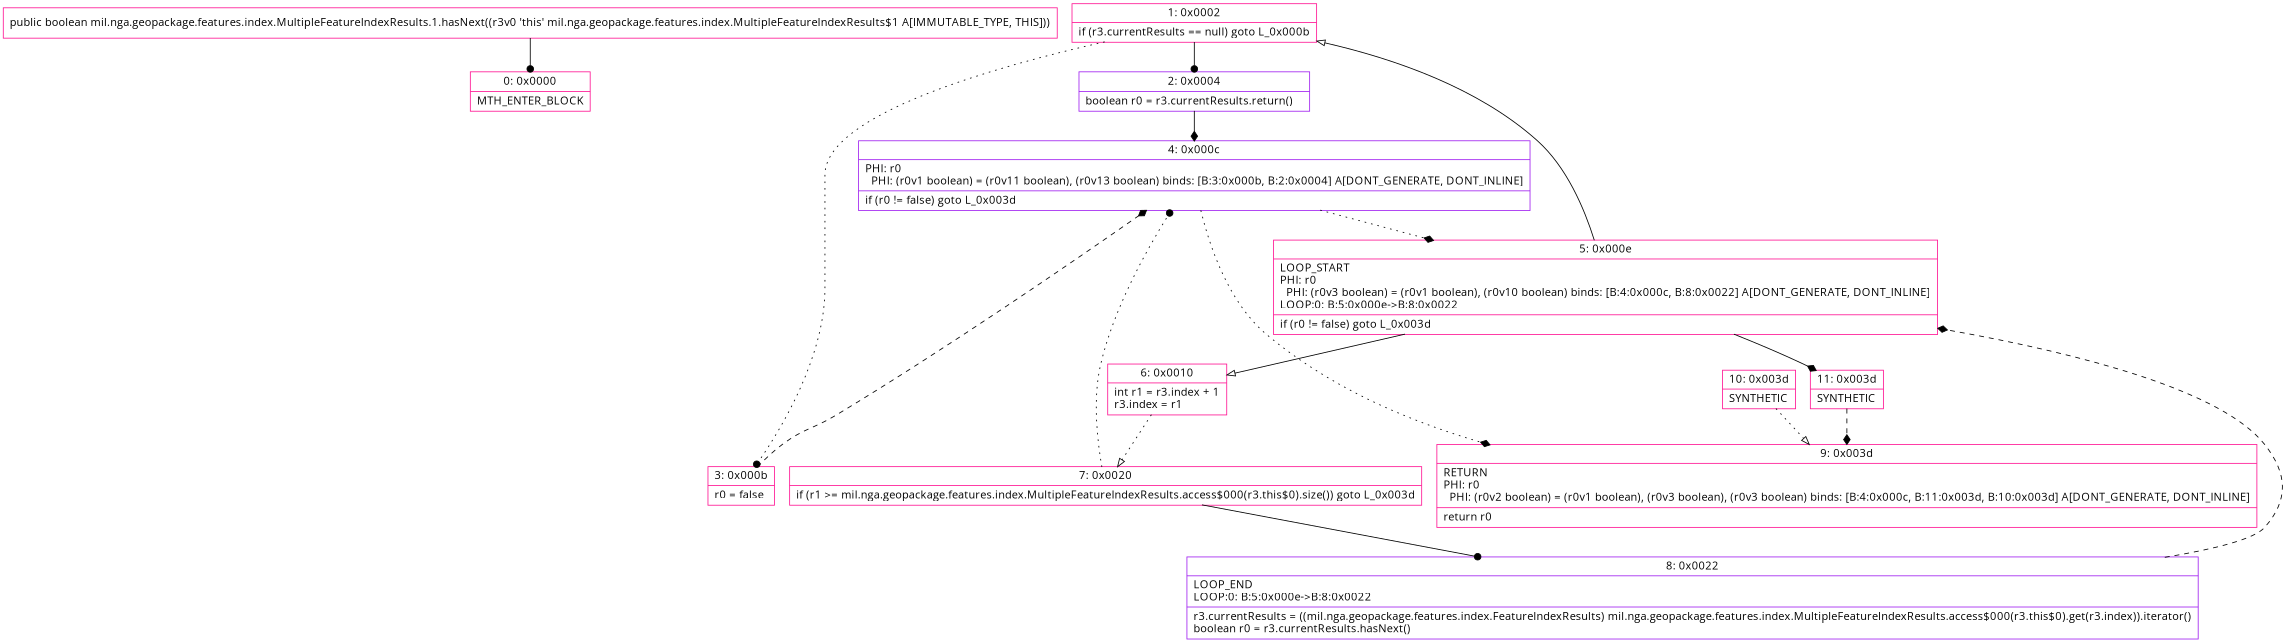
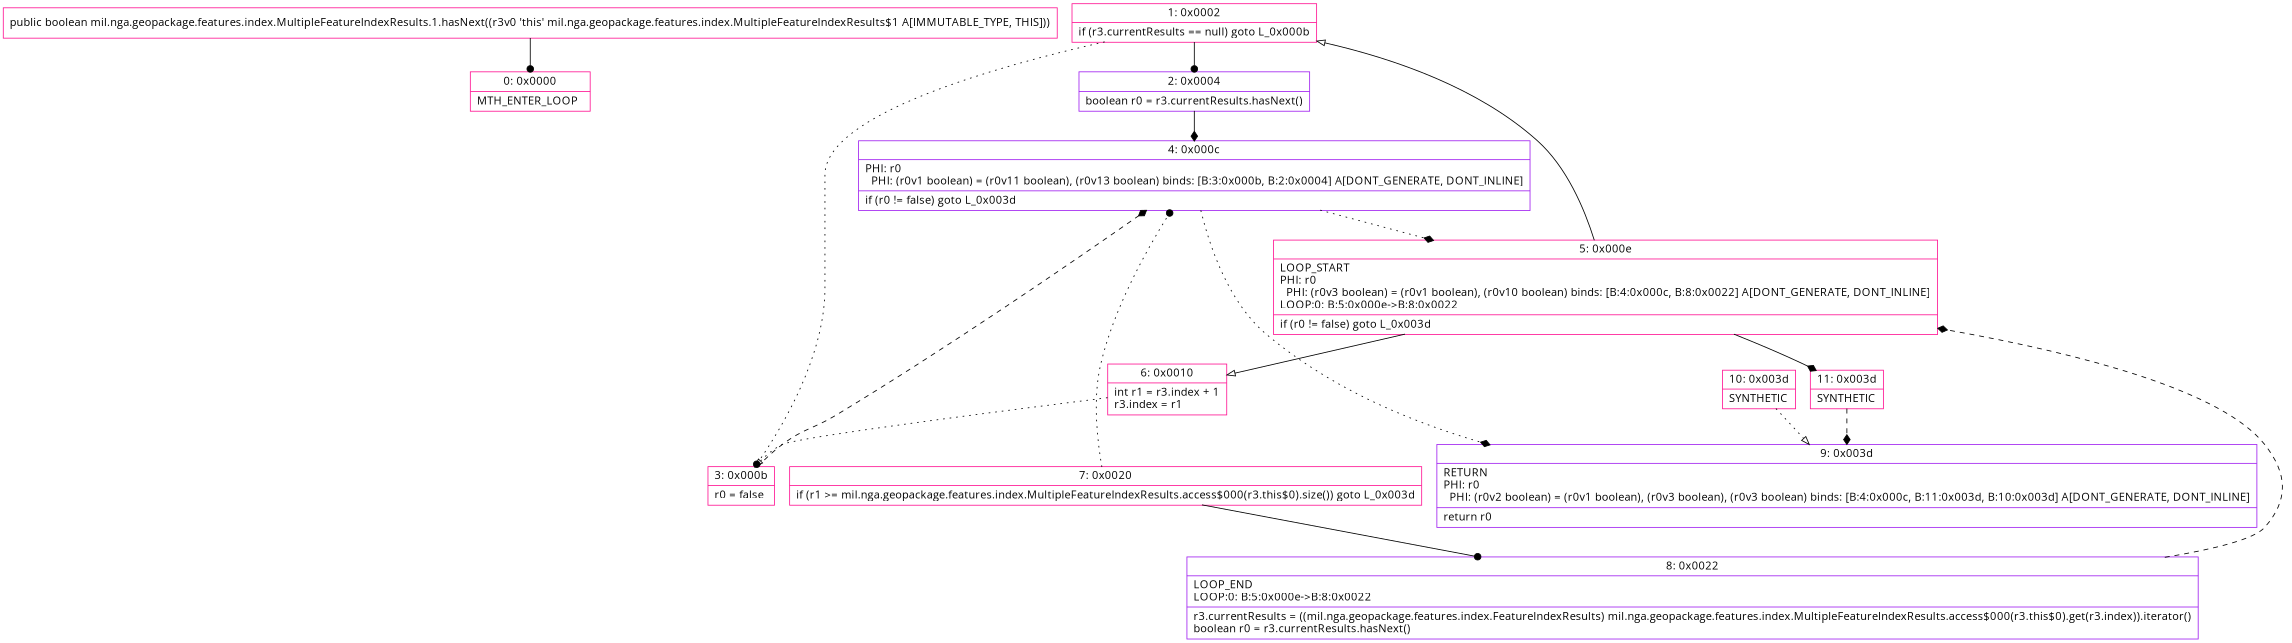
node "0: 0x0000": text "MTH_ENTER_BLOCK" -> "MTH_ENTER_LOOP"
node "2: 0x0004": text "boolean r0 = r3.currentResults.return()" -> "boolean r0 = r3.currentResults.hasNext()"
edge "6: 0x0010" -> "7: 0x0020": now "6: 0x0010" -> "3: 0x000b"
node "9: 0x003d": color deeppink -> purple
